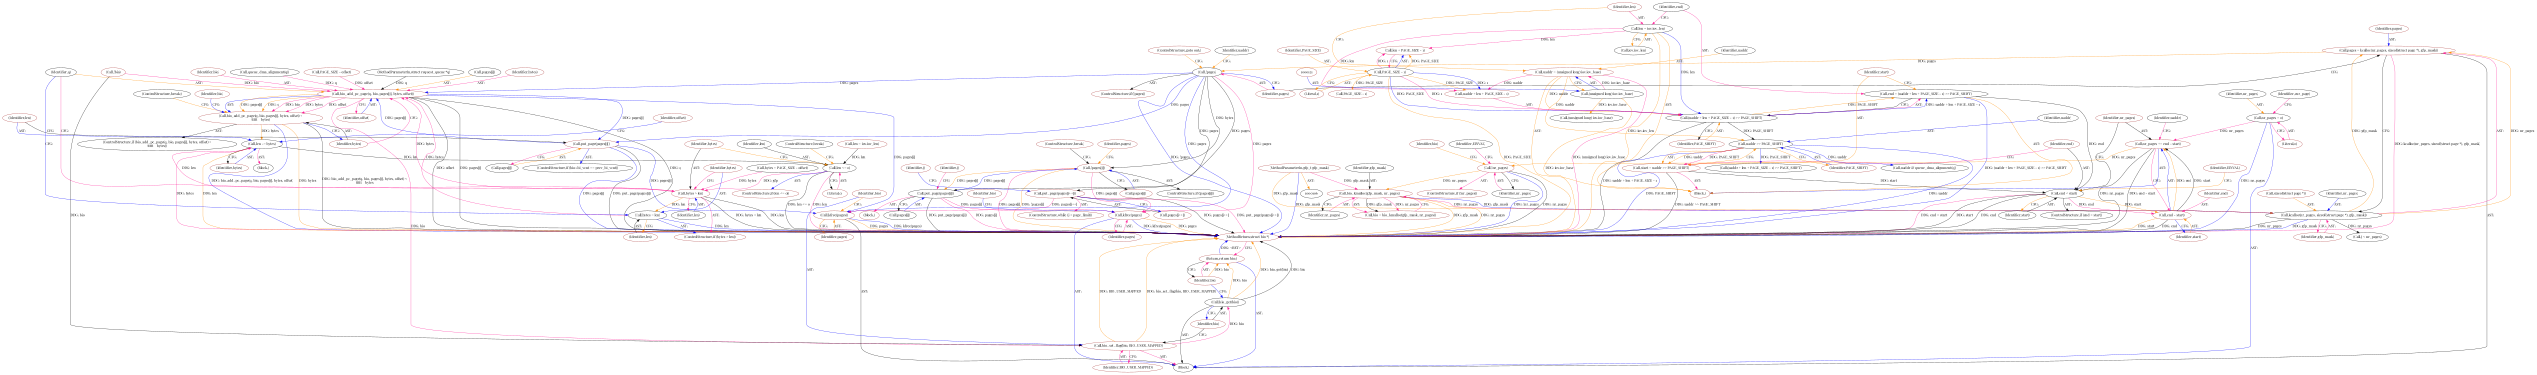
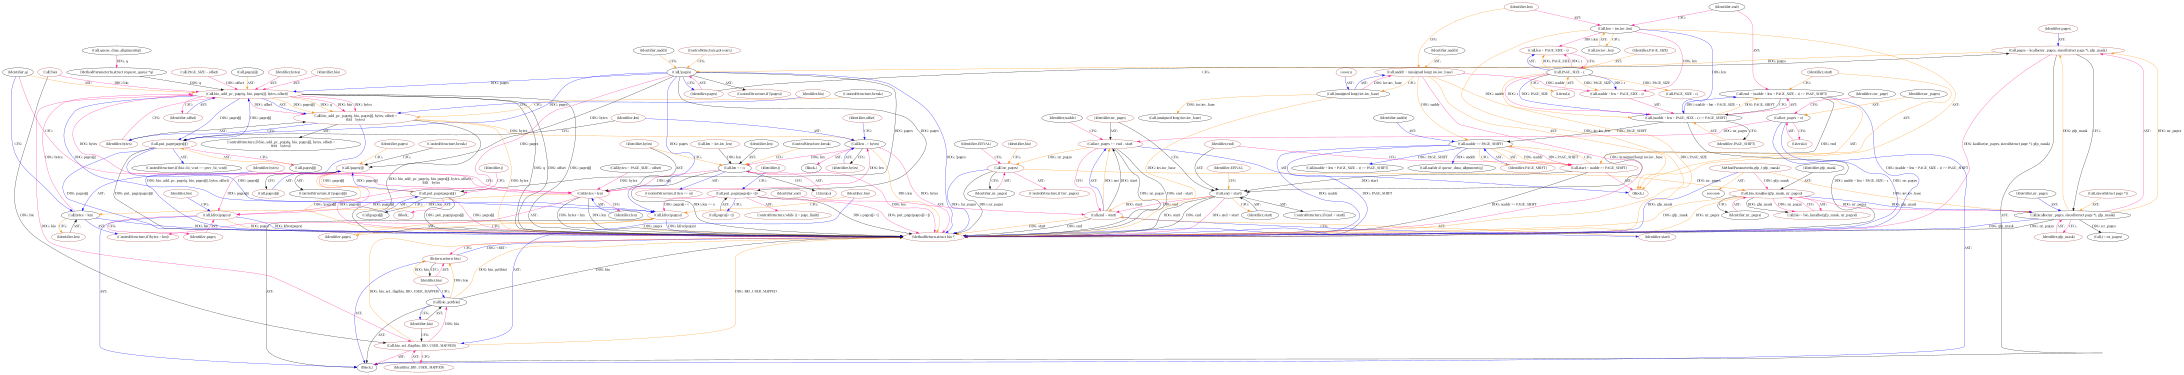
edge "(Call,queue_dma_alignment(q))" -> "(Call,bio_add_pc_page(q, bio, pages[j], bytes, offset))": now "(Call,queue_dma_alignment(q))" -> "(MethodParameterIn,struct request_queue *q)"
edge "(Call,len -= bytes)" -> "(Call,len <= 0)": color black -> deeppink
edge "(MethodParameterIn,gfp_t gfp_mask)" -> "(Call,kcalloc(nr_pages, sizeof(struct page *), gfp_mask))": label "DDG: gfp_mask" -> "DDG: iov.iov_base"
